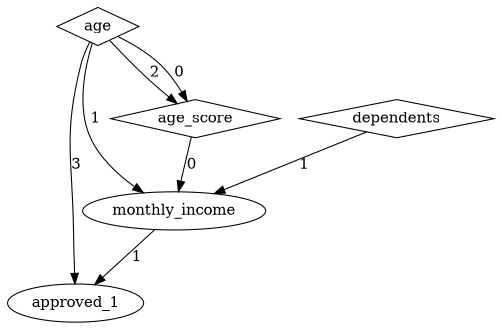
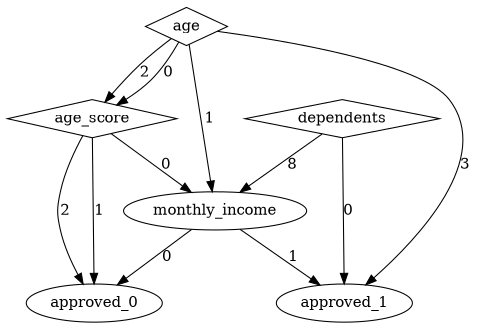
edge "dependents" -> "monthly_income": label "1" -> "8"
edge "dependents" -> "approved_1": added, label "0"
node "approved_0": added
